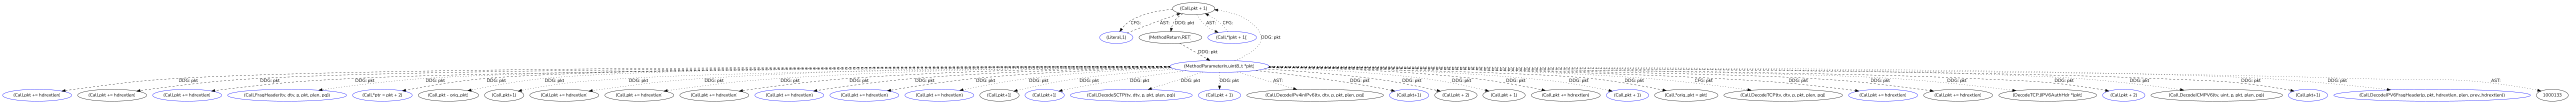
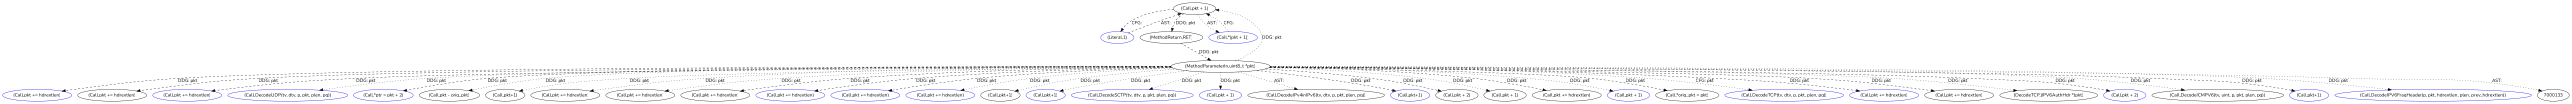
node "(MethodParameterIn,uint8_t *pkt)": color blue -> black
node "(Call,FragHeader(tv, dtv, p, pkt, plen, pq))": label "(Call,FragHeader(tv, dtv, p, pkt, plen, pq))" -> "(Call,DecodeUDP(tv, dtv, p, pkt, plen, pq))"
node "(Call,DecodeTCP(tv, dtv, p, pkt, plen, pq))": color black -> blue
node "1000133": label "1000133" -> "7000133"
